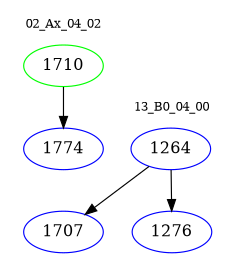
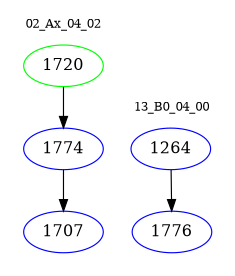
node "1710": label "1710" -> "1720"
edge "1264" -> "1707": now "1774" -> "1707"
node "1276": label "1276" -> "1776"
